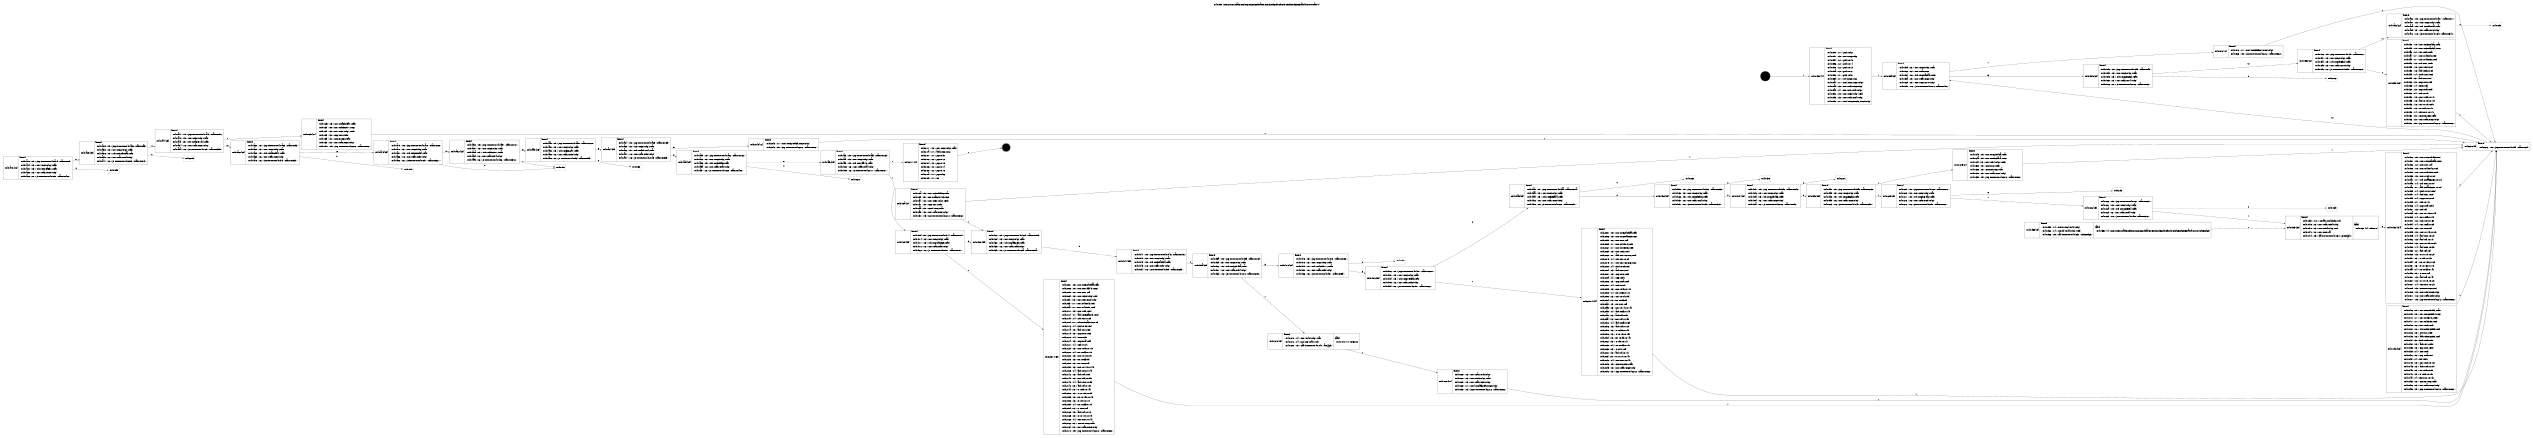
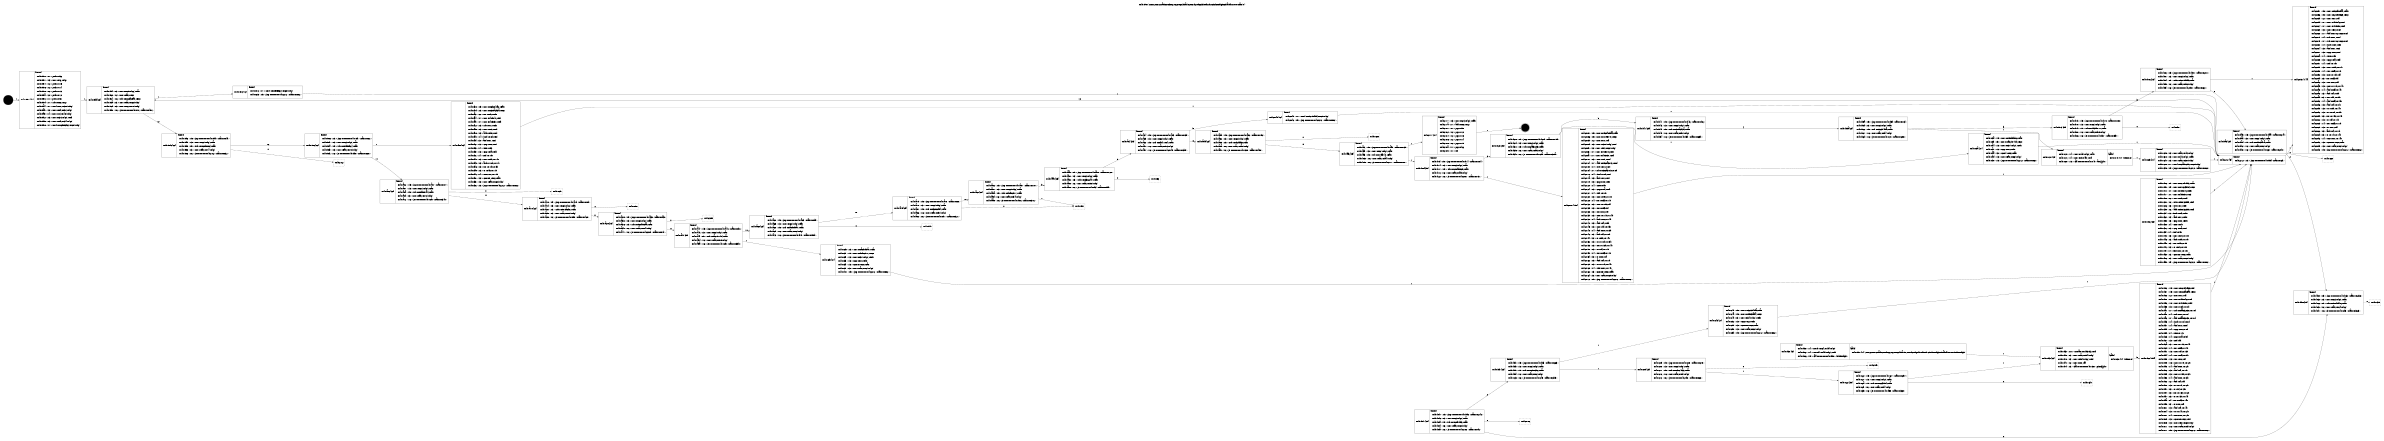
edge "0x401bbe [25]" -> "0x401bd7 [25]": reversed
edge "0x401a02 [22]" -> "0x401a18 [22]": added, label "11"
edge "0x401c9a [27]" -> "0x401b28 [25]": reversed
edge "0x402051 [144]" -> "0x402212 [5]": reversed
